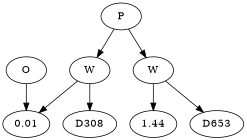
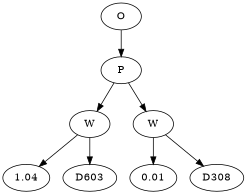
edge "O" -> "0.01": now "O" -> "P"
node "1.44": label "1.44" -> "1.04"
node "D653": label "D653" -> "D603"
